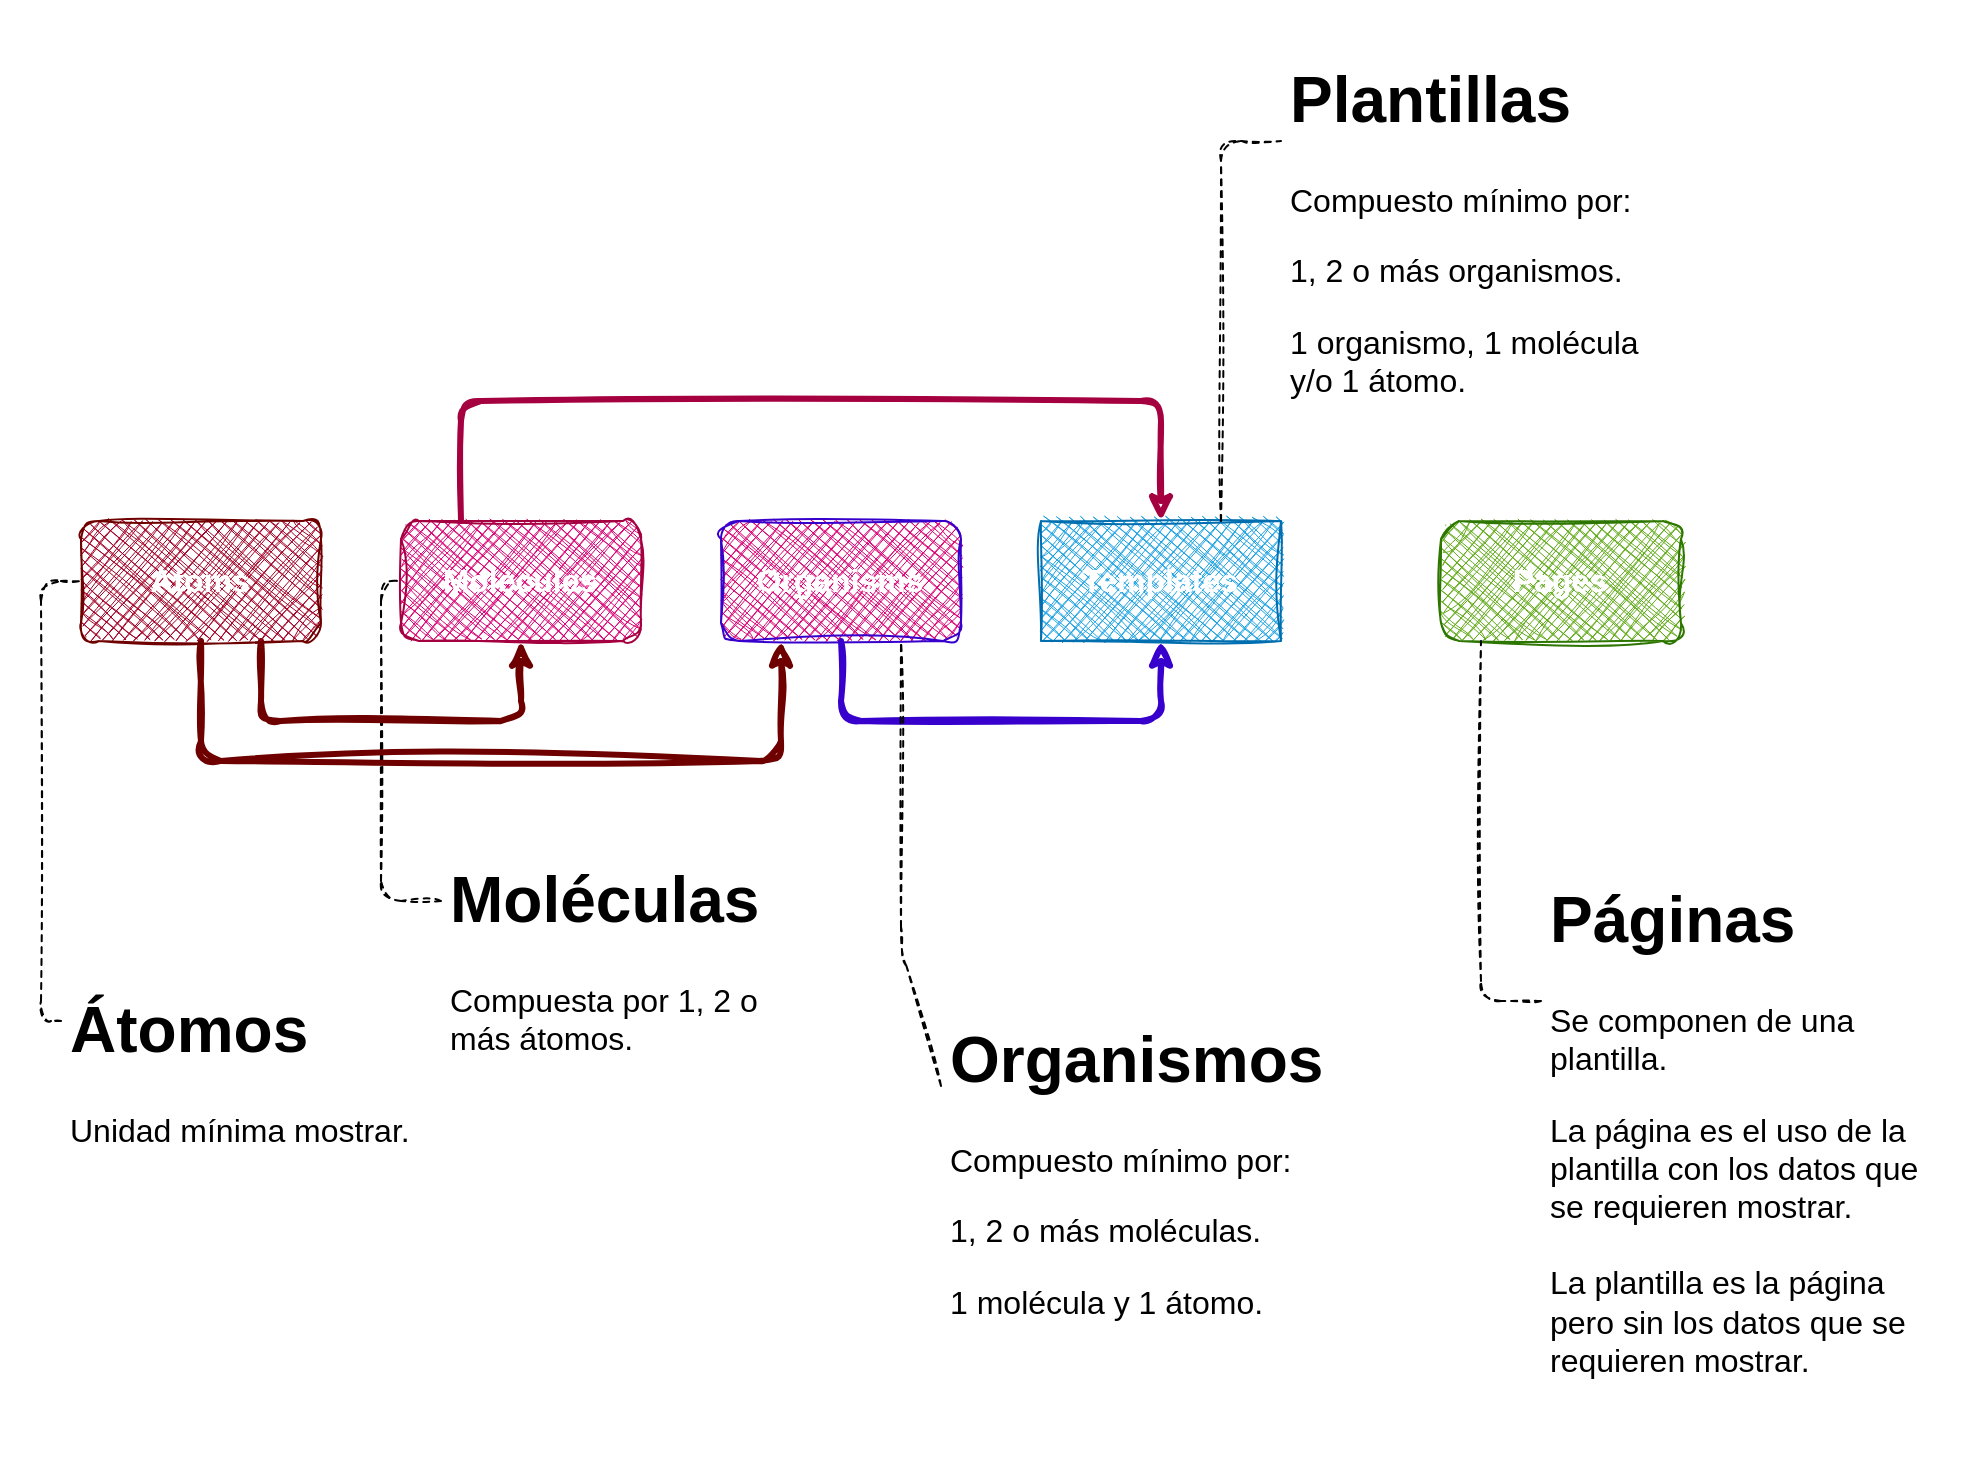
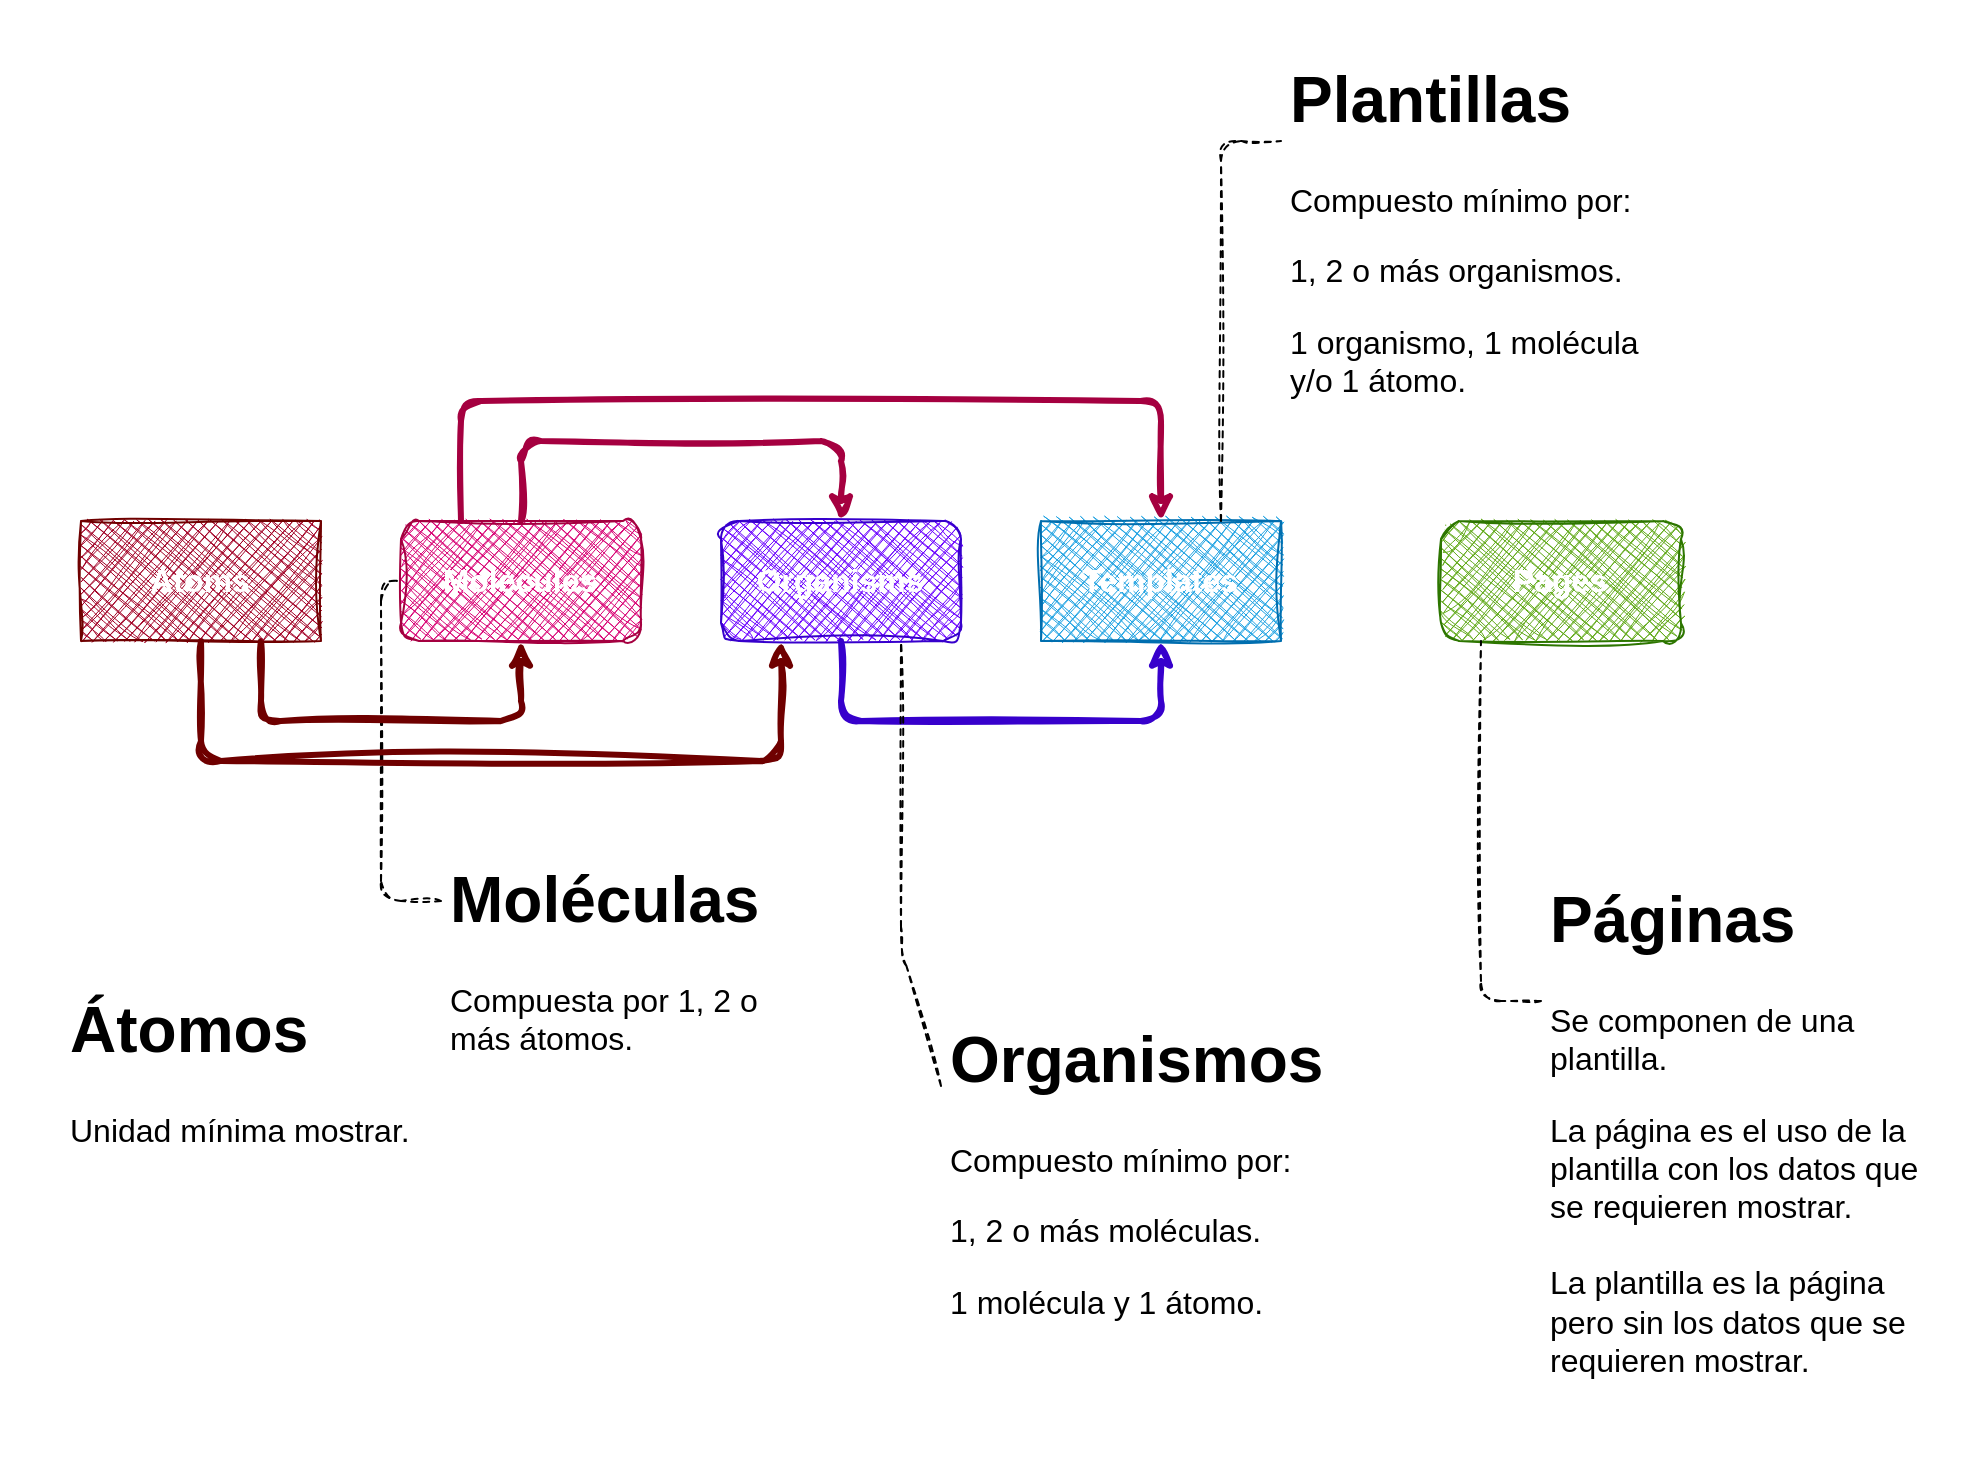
edge "Molecules" -> "Organisms": added
node "Atoms": shape rounded rectangle -> rectangle
node "Organisms": fillcolor #d80073 -> #6a00ff
edge "Atoms" -- "ÁtomosUnidad mínima mostrar.": removed
